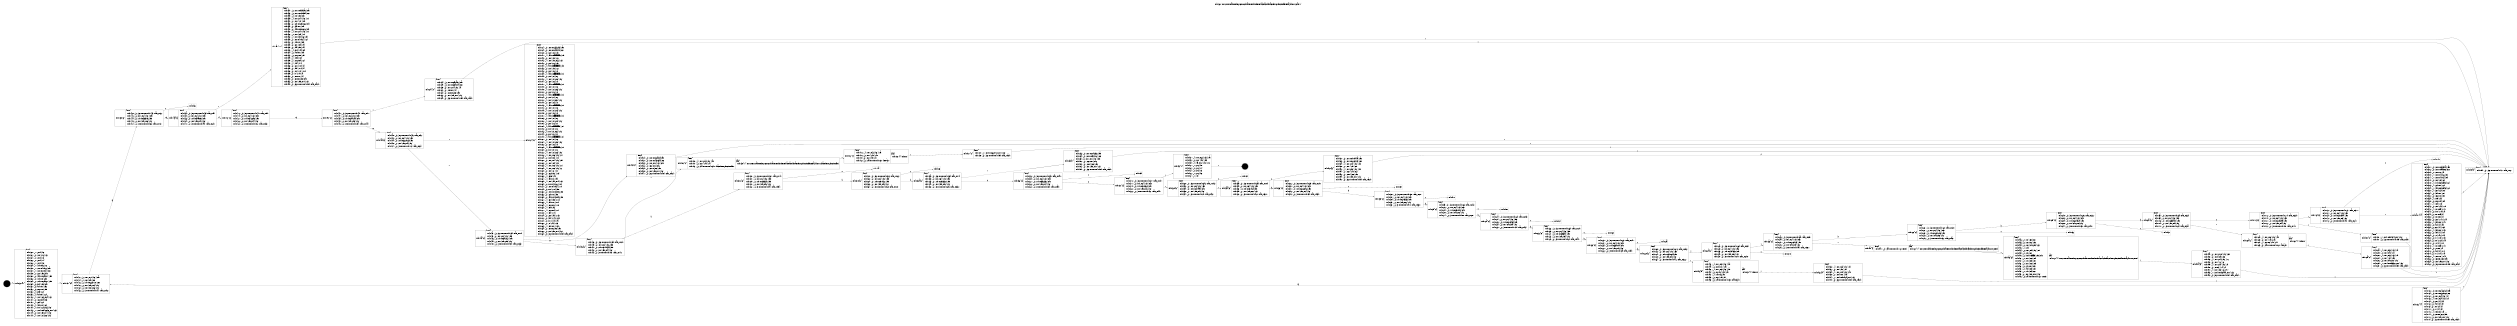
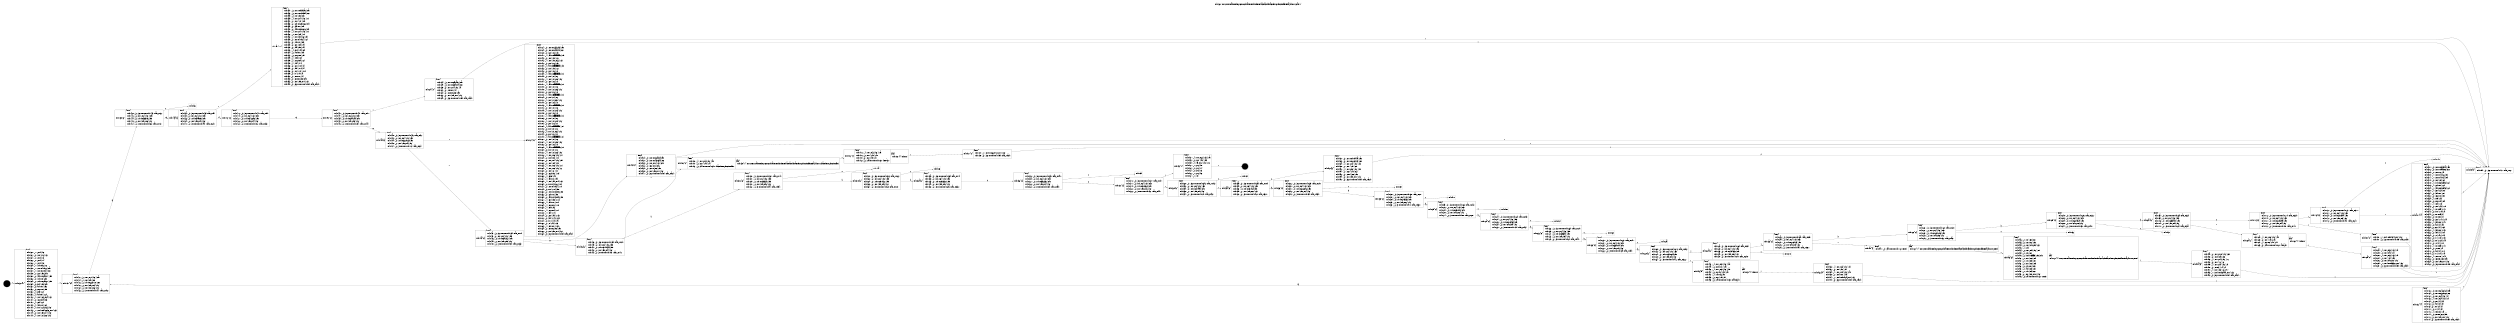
node "0x4018f5 [27]": removed
